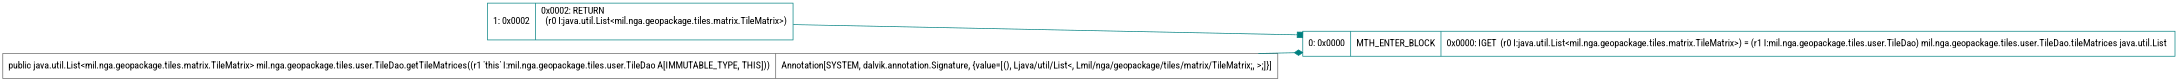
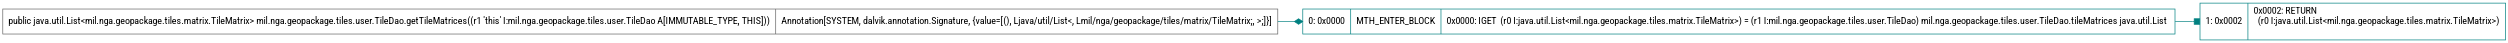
edge "1: 0x0002" -> "0: 0x0000": reversed
